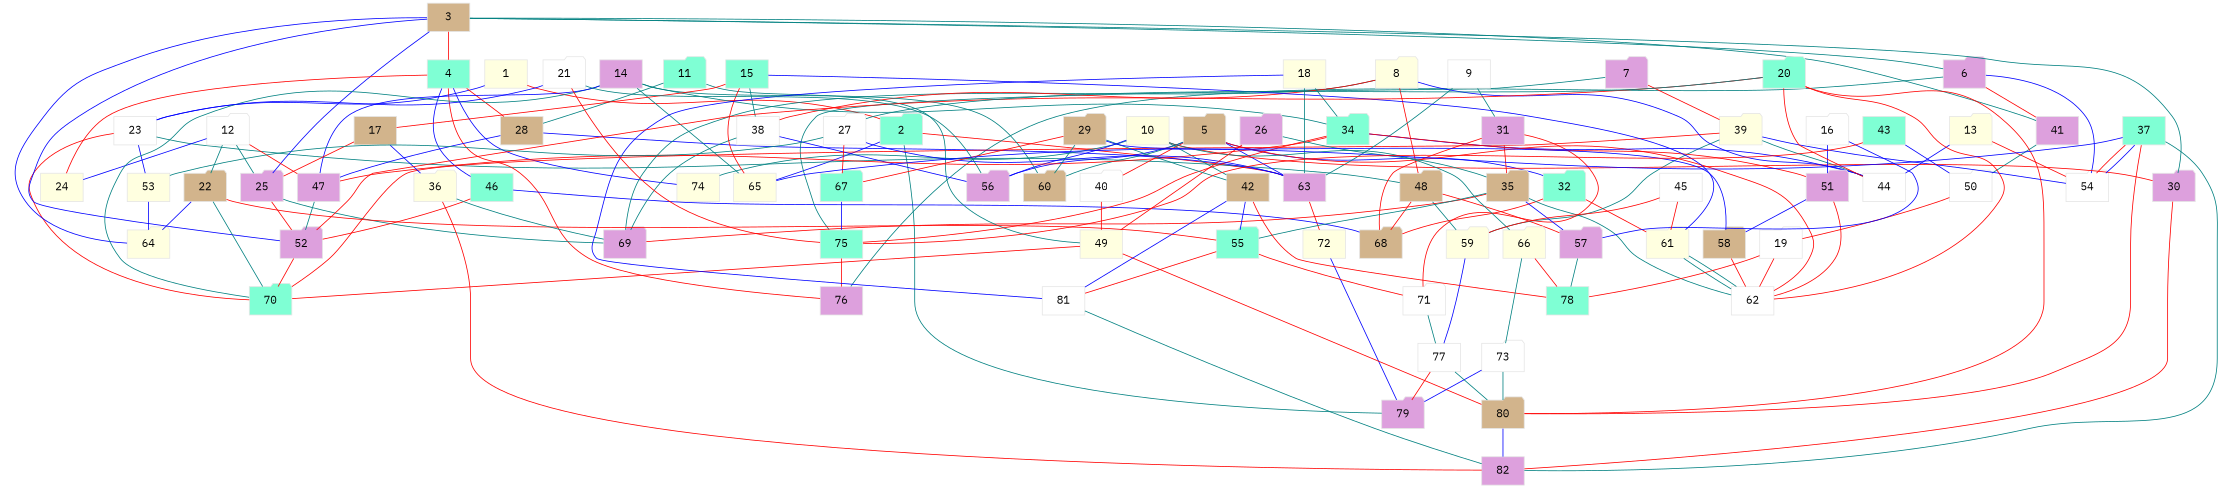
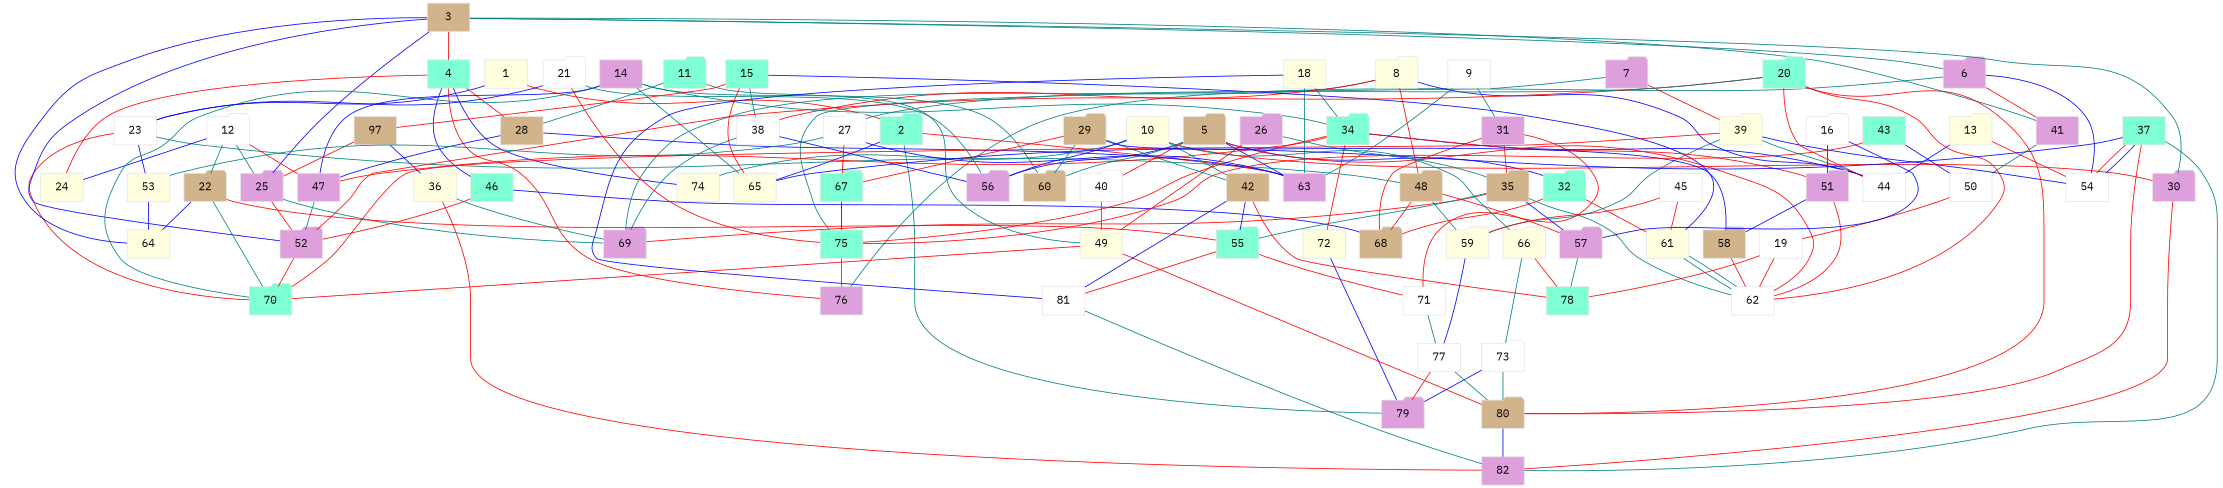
node "17": label "17" -> "97"
edge "63" -- "72": now "34" -- "72"
